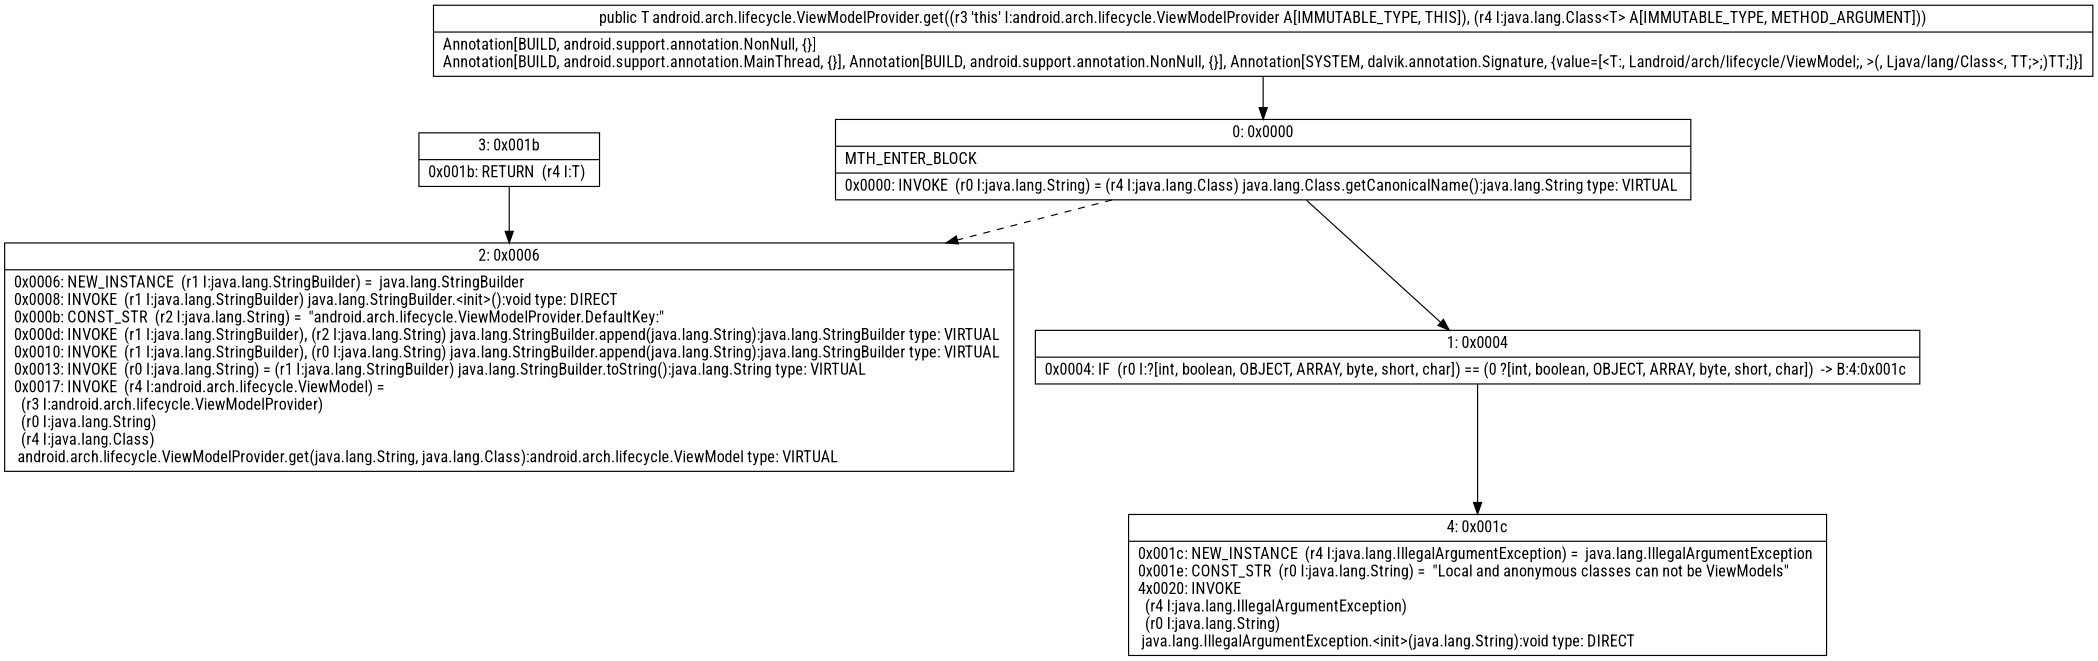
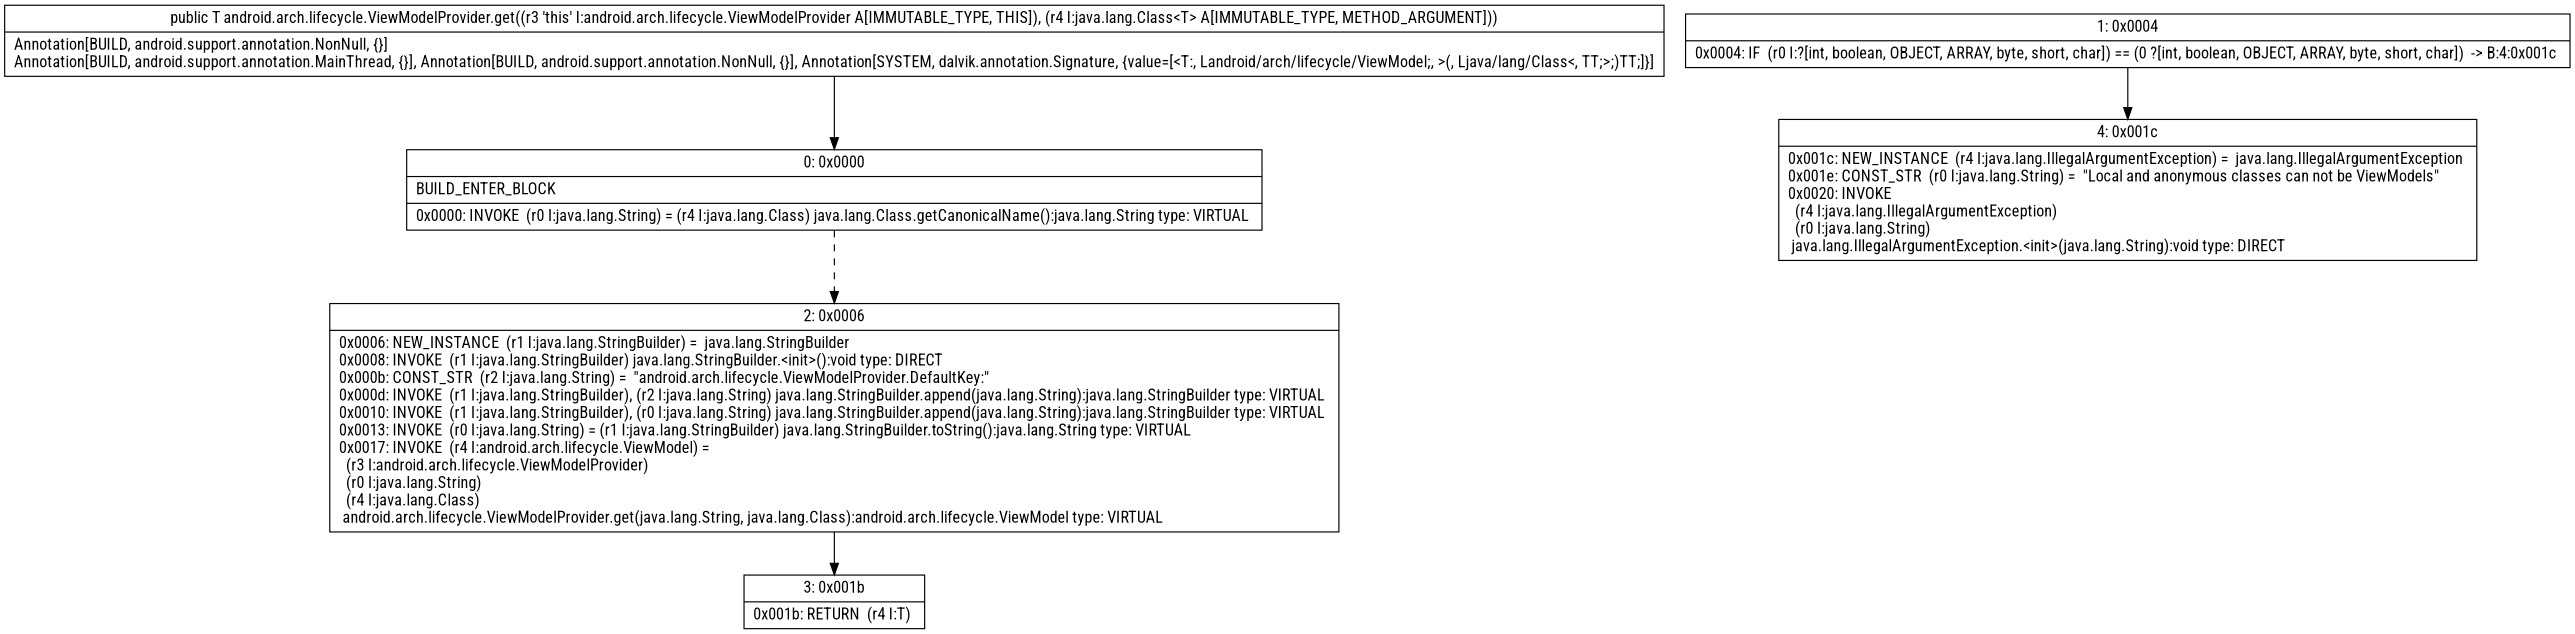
node "0: 0x0000": text "MTH_ENTER_BLOCK" -> "BUILD_ENTER_BLOCK"
edge "3: 0x001b" -> "2: 0x0006": reversed
edge "0: 0x0000" -> "1: 0x0004": removed
node "4: 0x001c": text "4x0020: INVOKE" -> "0x0020: INVOKE"
